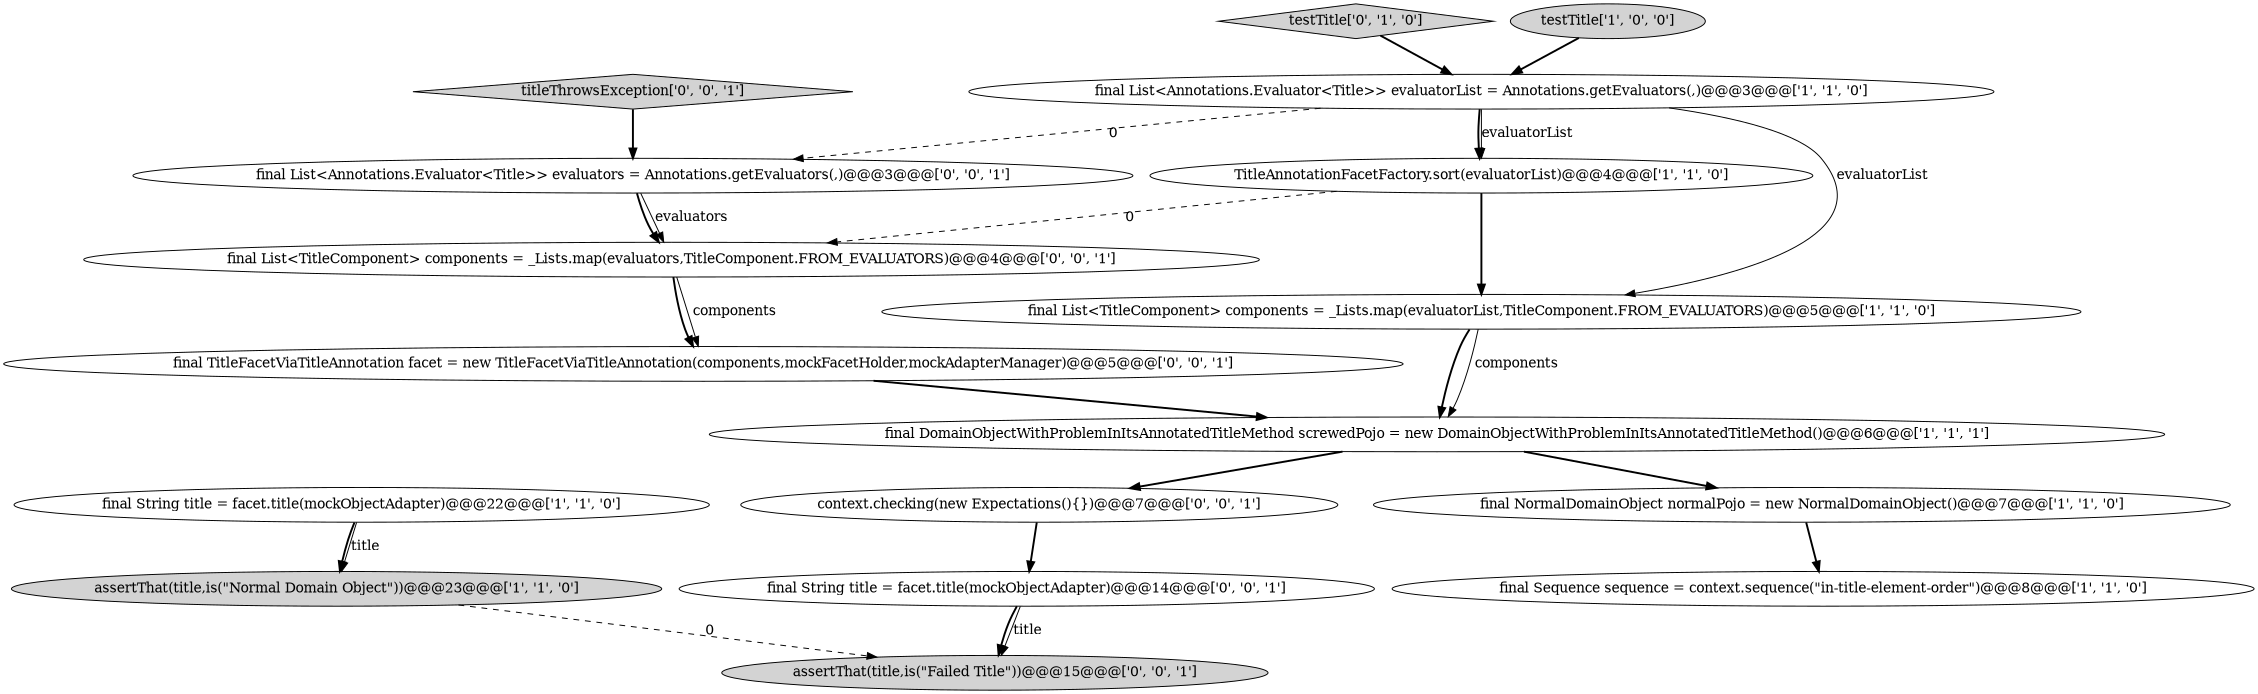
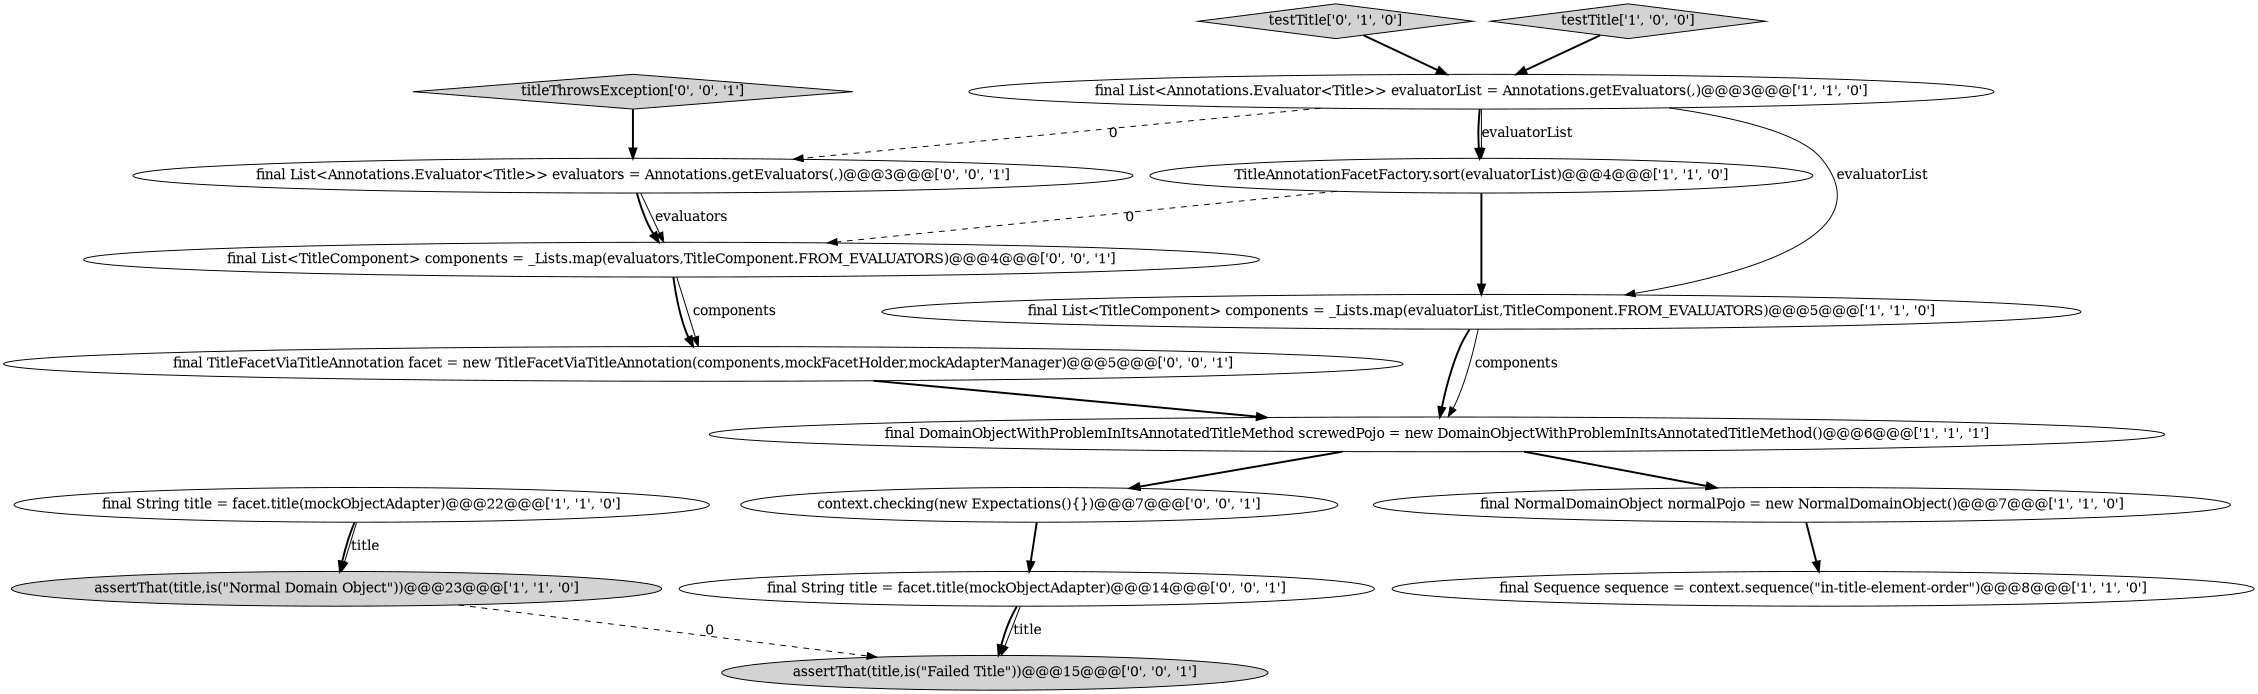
node "testTitle['1', '0', '0']": shape ellipse -> diamond
